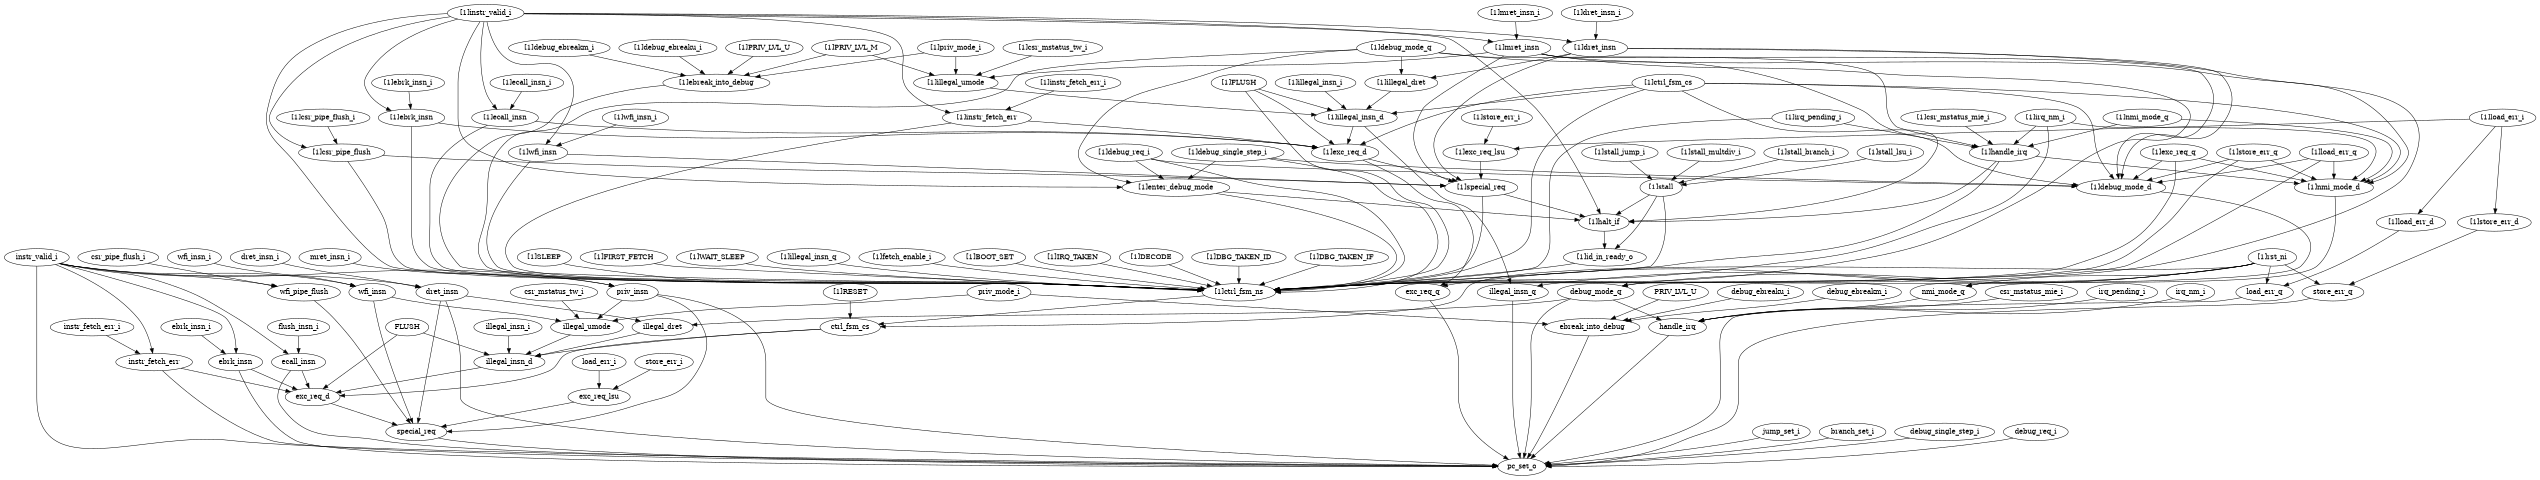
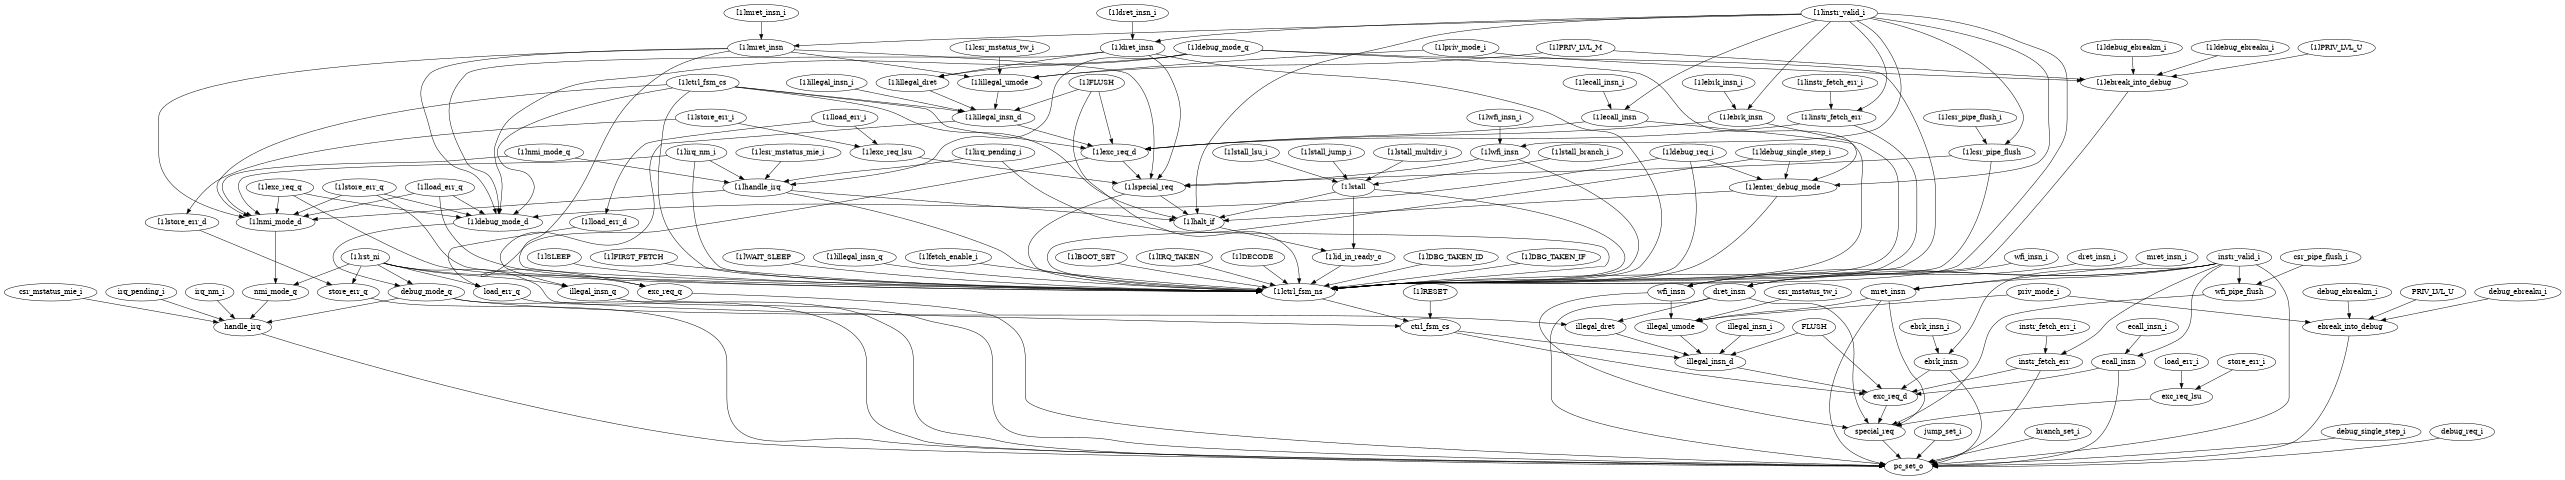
edge "[1]load_err_i" -> "[1]store_err_d": now "[1]store_err_i" -> "[1]store_err_d"
edge "[1]debug_single_step_i" -> "[1]debug_mode_d": removed
node "priv_insn": label "priv_insn" -> "mret_insn"
node "flush_insn_i": label "flush_insn_i" -> "ecall_insn_i"
